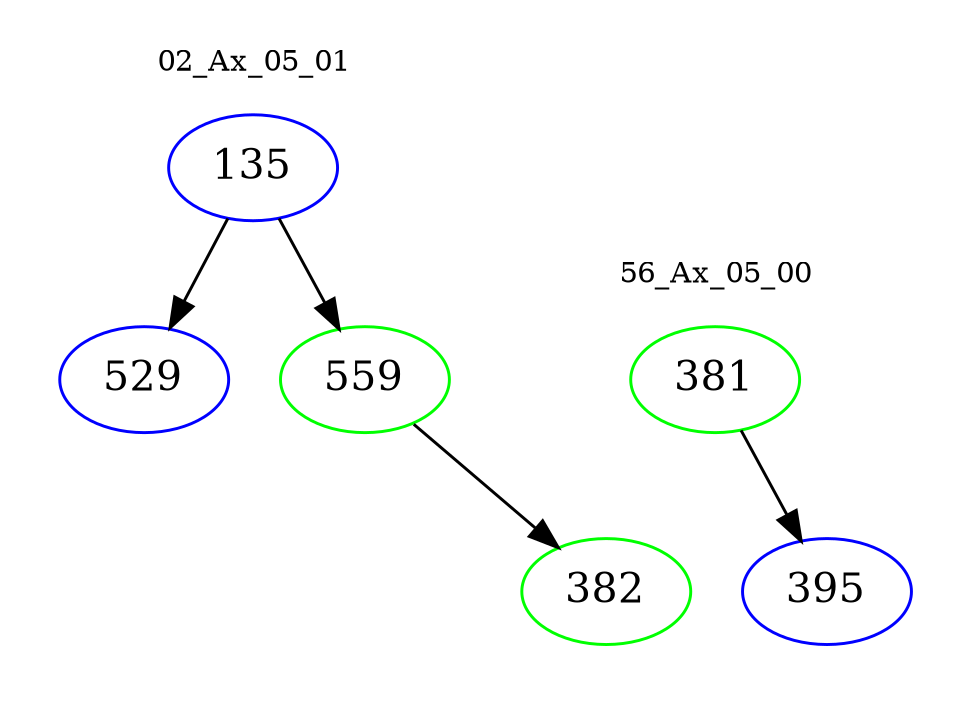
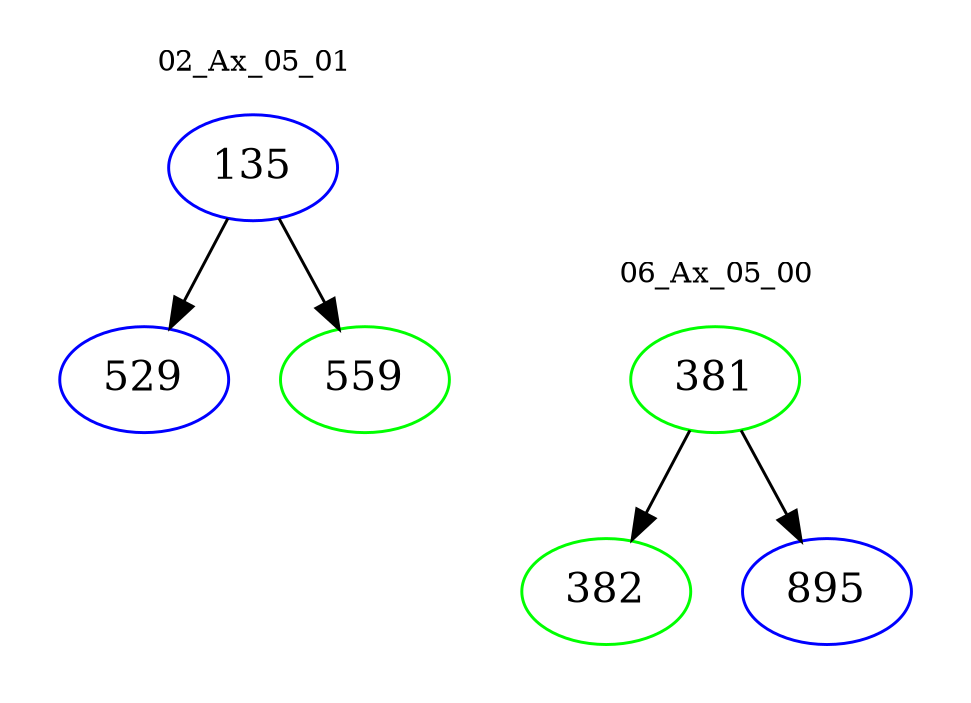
cluster "56_Ax_05_00": label "56_Ax_05_00" -> "06_Ax_05_00"
edge "559" -> "382": now "381" -> "382"
node "395": label "395" -> "895"
